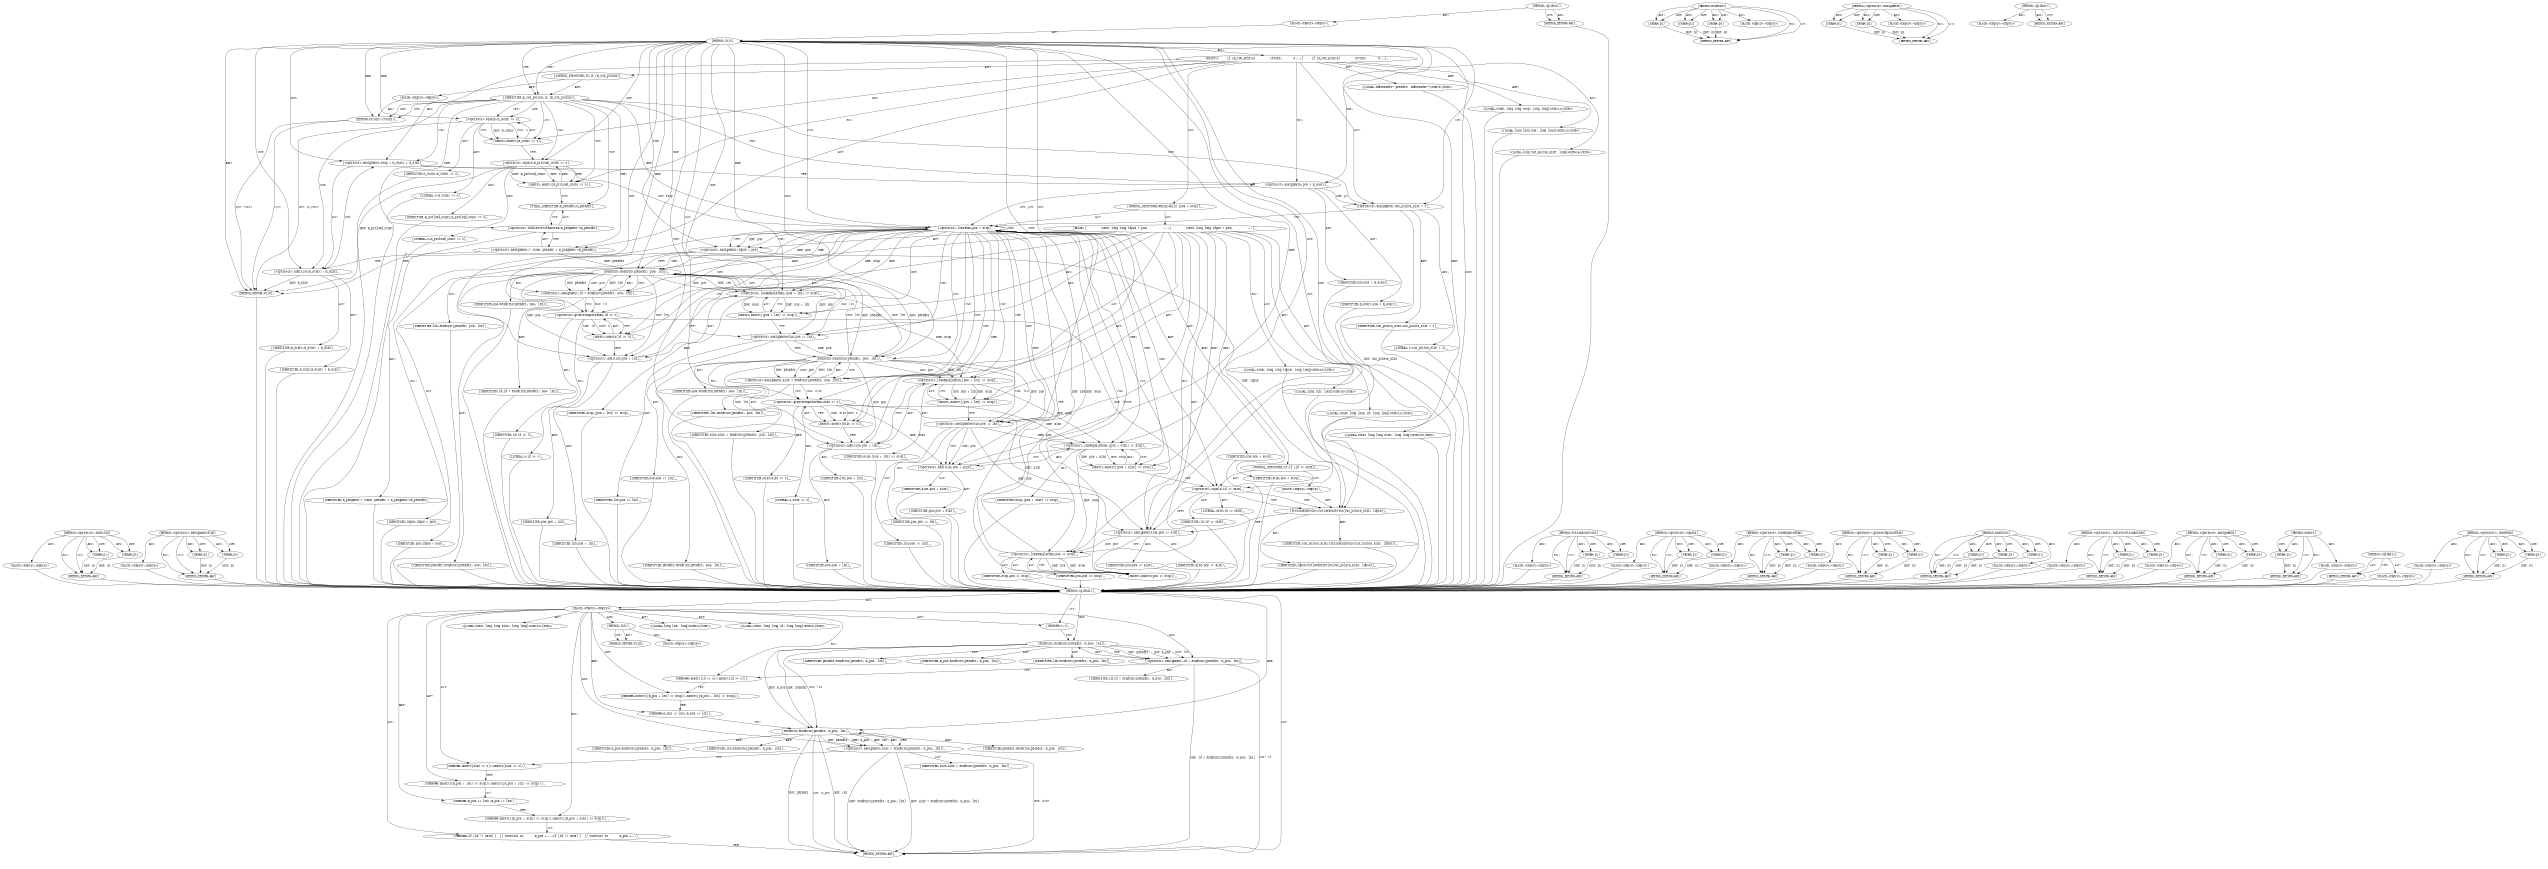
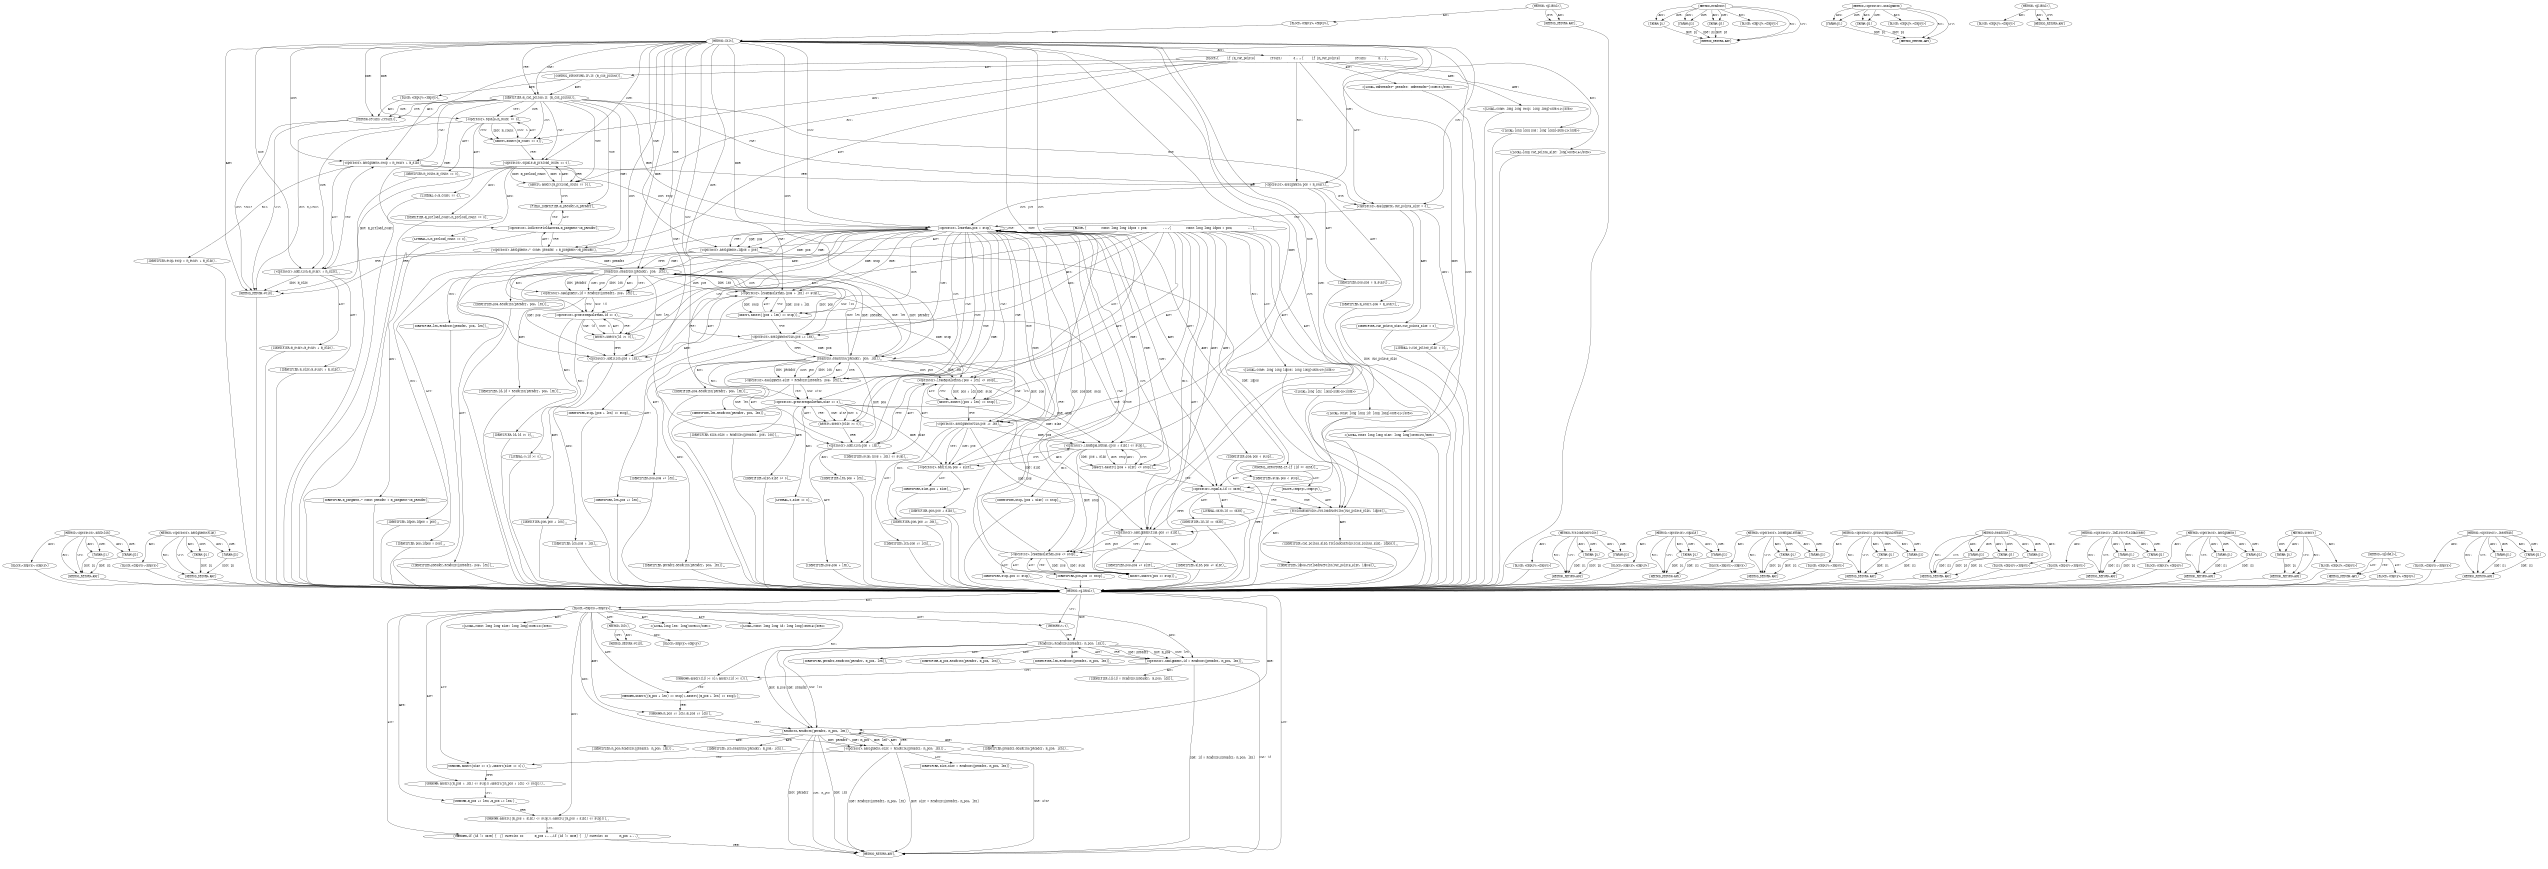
edge "(<operator>.assignment,pos = m_start)" -> "(<operator>.assignment,cue_points_size = 0)": label "DDG: p3" -> "CFG: "
node "(CONTROL_STRUCTURE,WHILE,while (pos < stop))": removed
node "(IDENTIFIER,stop,stop = m_start + m_size)": added
